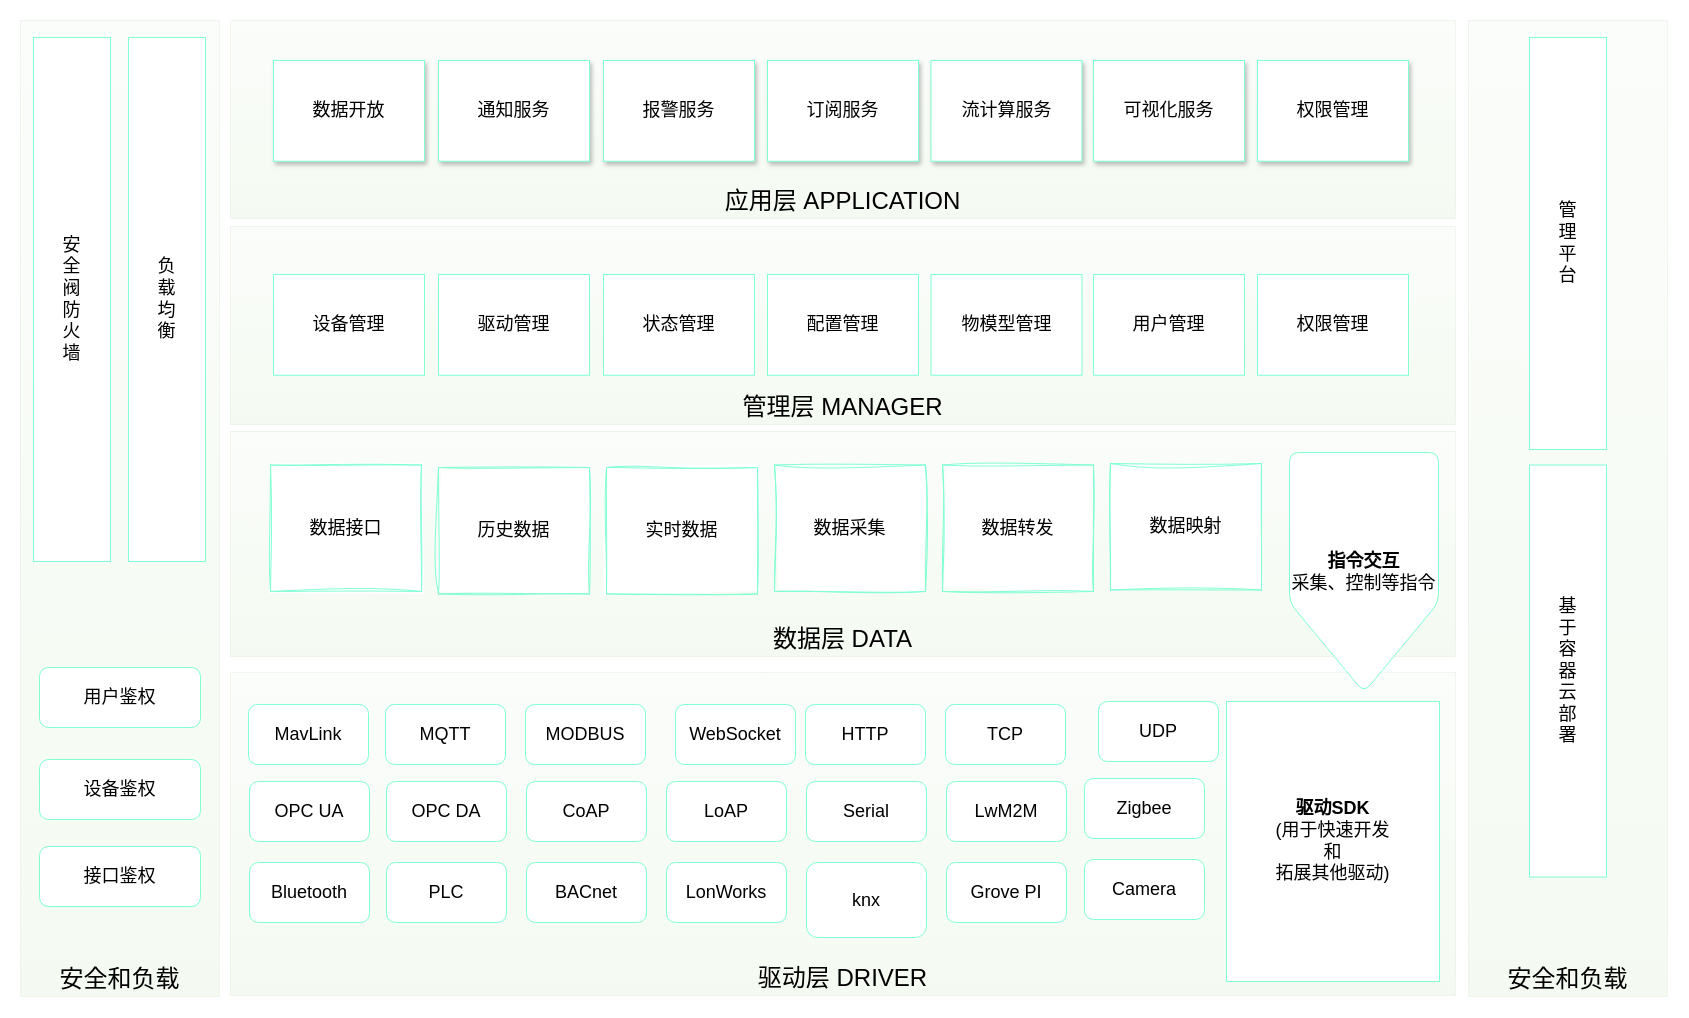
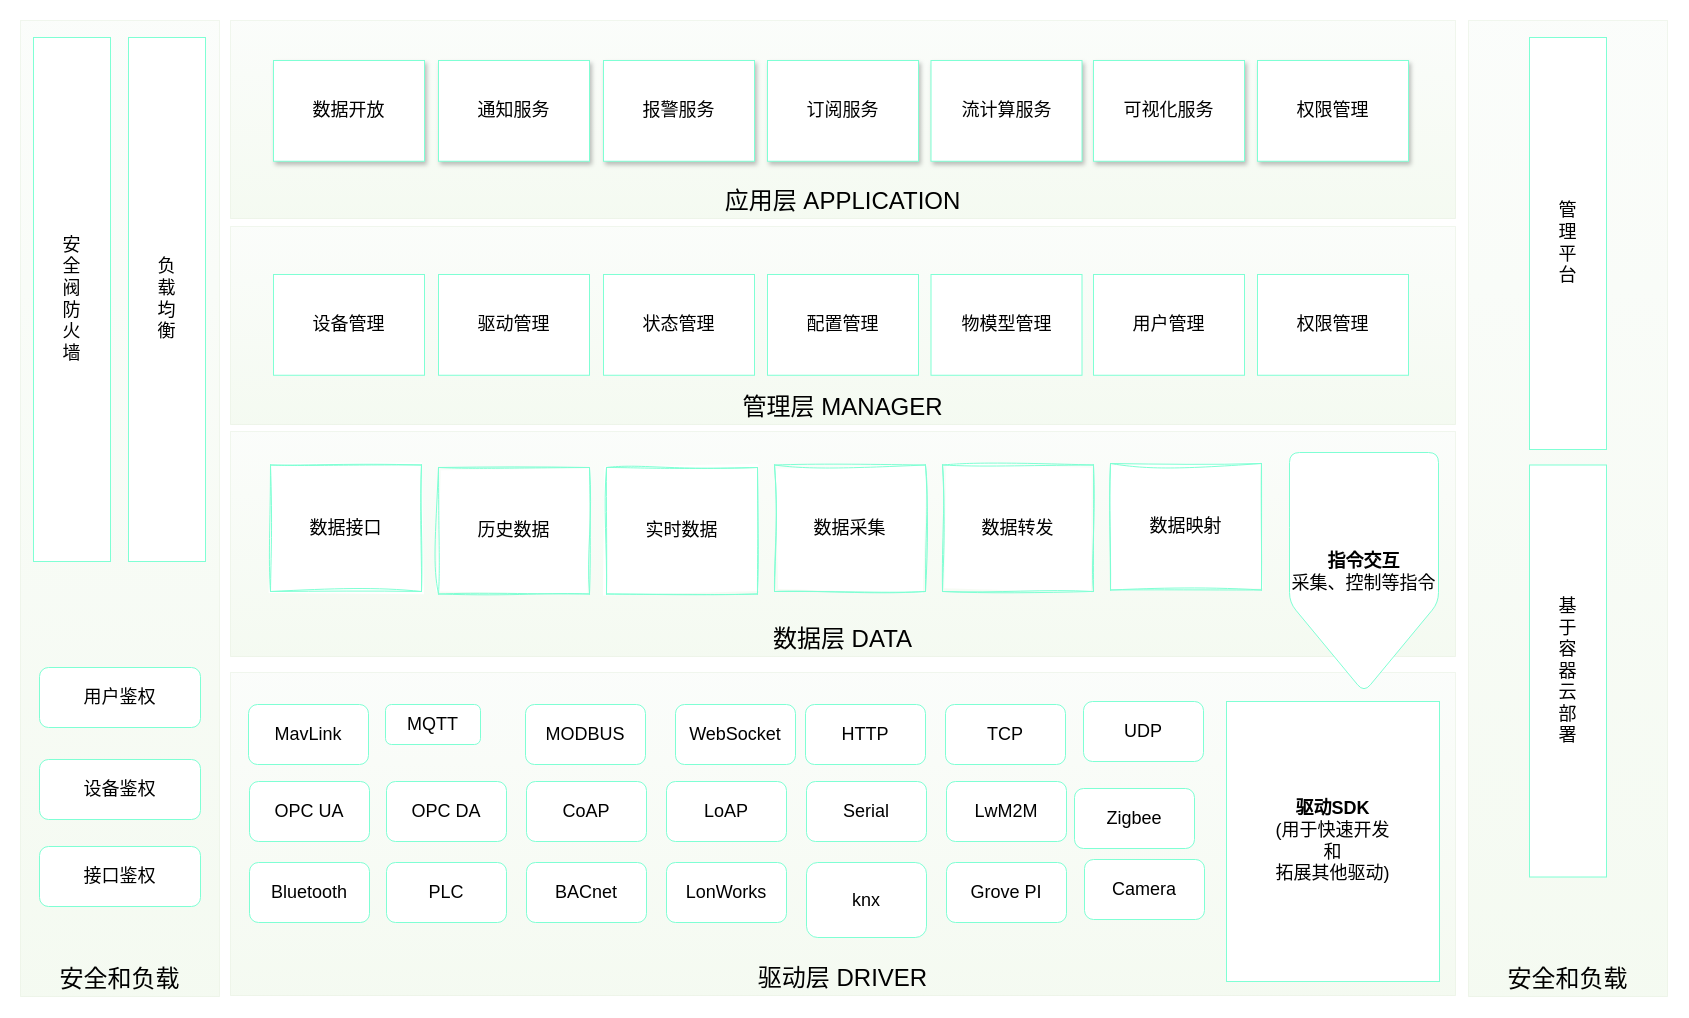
node "UDP": moved (1159, 732) -> (1144, 732)
node "MQTT": size 120x60 -> 95x40
node "Zigbee": moved (1145, 809) -> (1135, 819)
